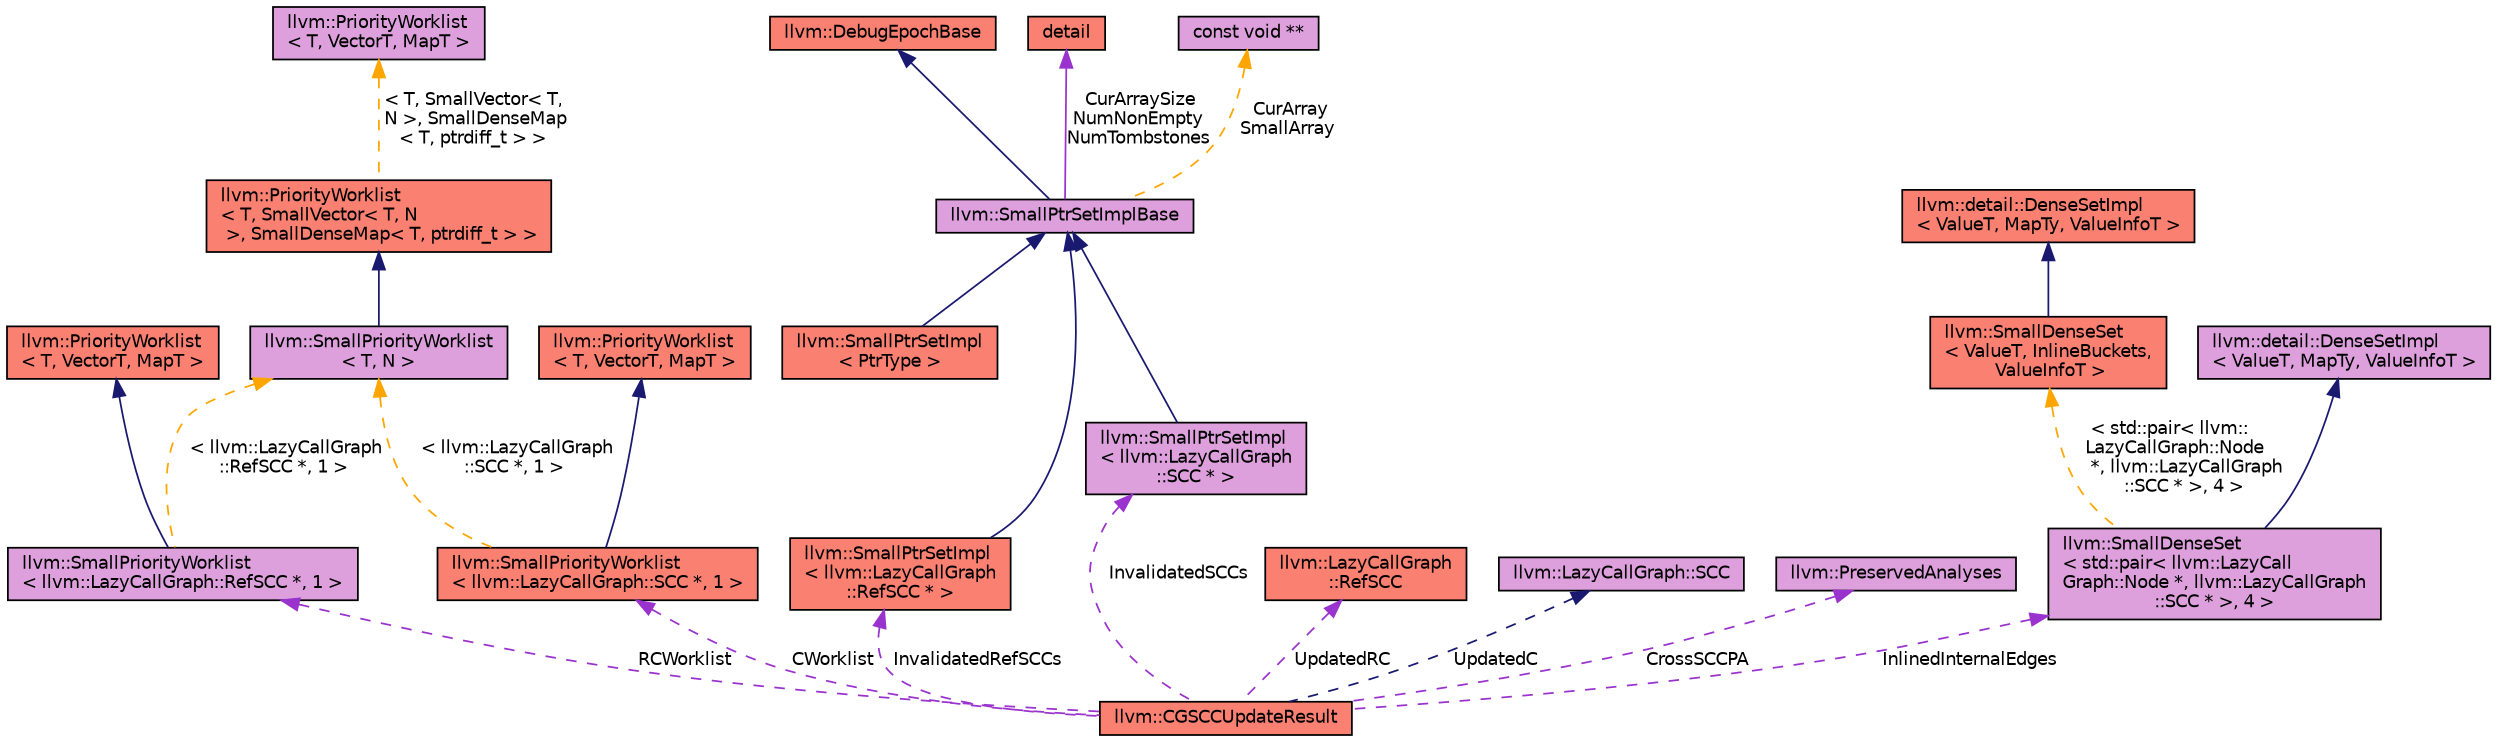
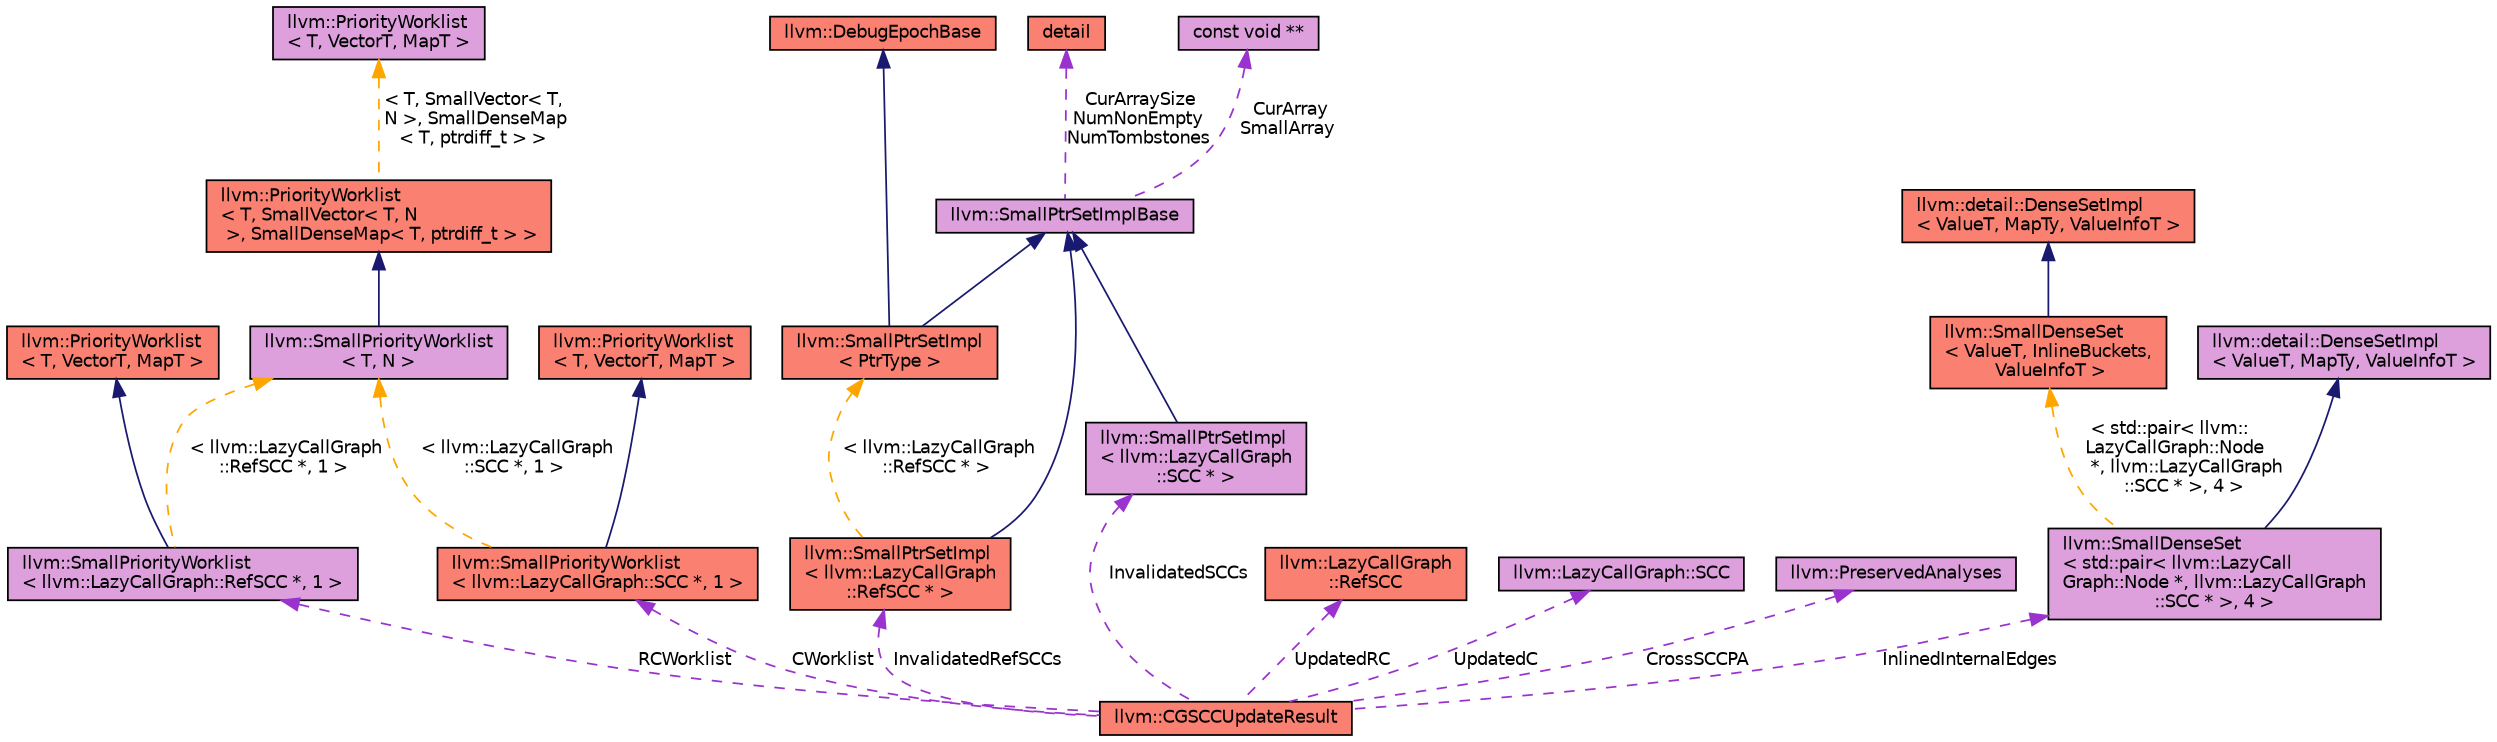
edge "llvm::SmallPtrSetImplBase" -> "llvm::DebugEpochBase": now "llvm::SmallPtrSetImpl < PtrType >" -> "llvm::DebugEpochBase"
edge "llvm::SmallPtrSetImplBase" -> "detail": style solid -> dashed
edge "llvm::SmallPtrSetImplBase" -> "const void **": color orange -> darkorchid3
edge "llvm::SmallPtrSetImpl < llvm::LazyCallGraph ::RefSCC * >" -> "llvm::SmallPtrSetImpl < PtrType >": added, label "< llvm::LazyCallGraph ::RefSCC * >"
edge "llvm::CGSCCUpdateResult" -> "llvm::LazyCallGraph::SCC": color midnightblue -> darkorchid3
